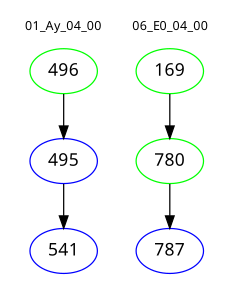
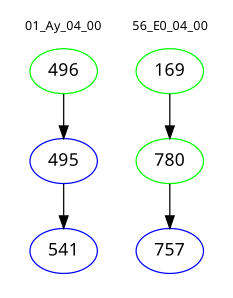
cluster "06_E0_04_00": label "06_E0_04_00" -> "56_E0_04_00"
node "787": label "787" -> "757"
